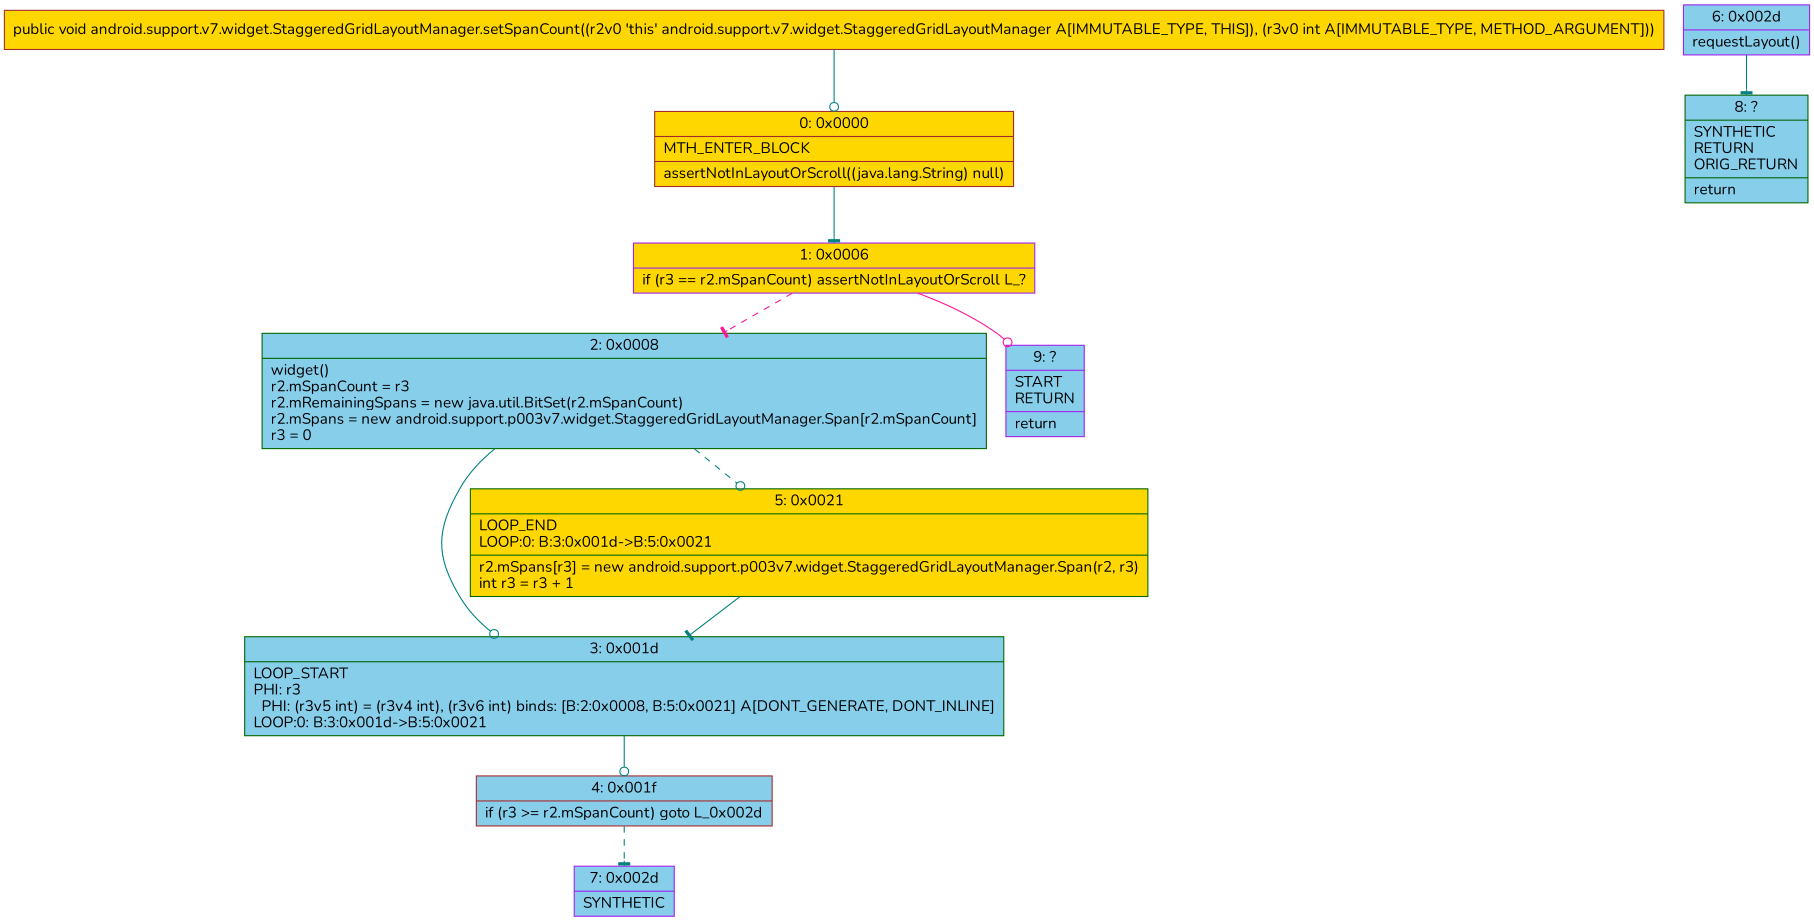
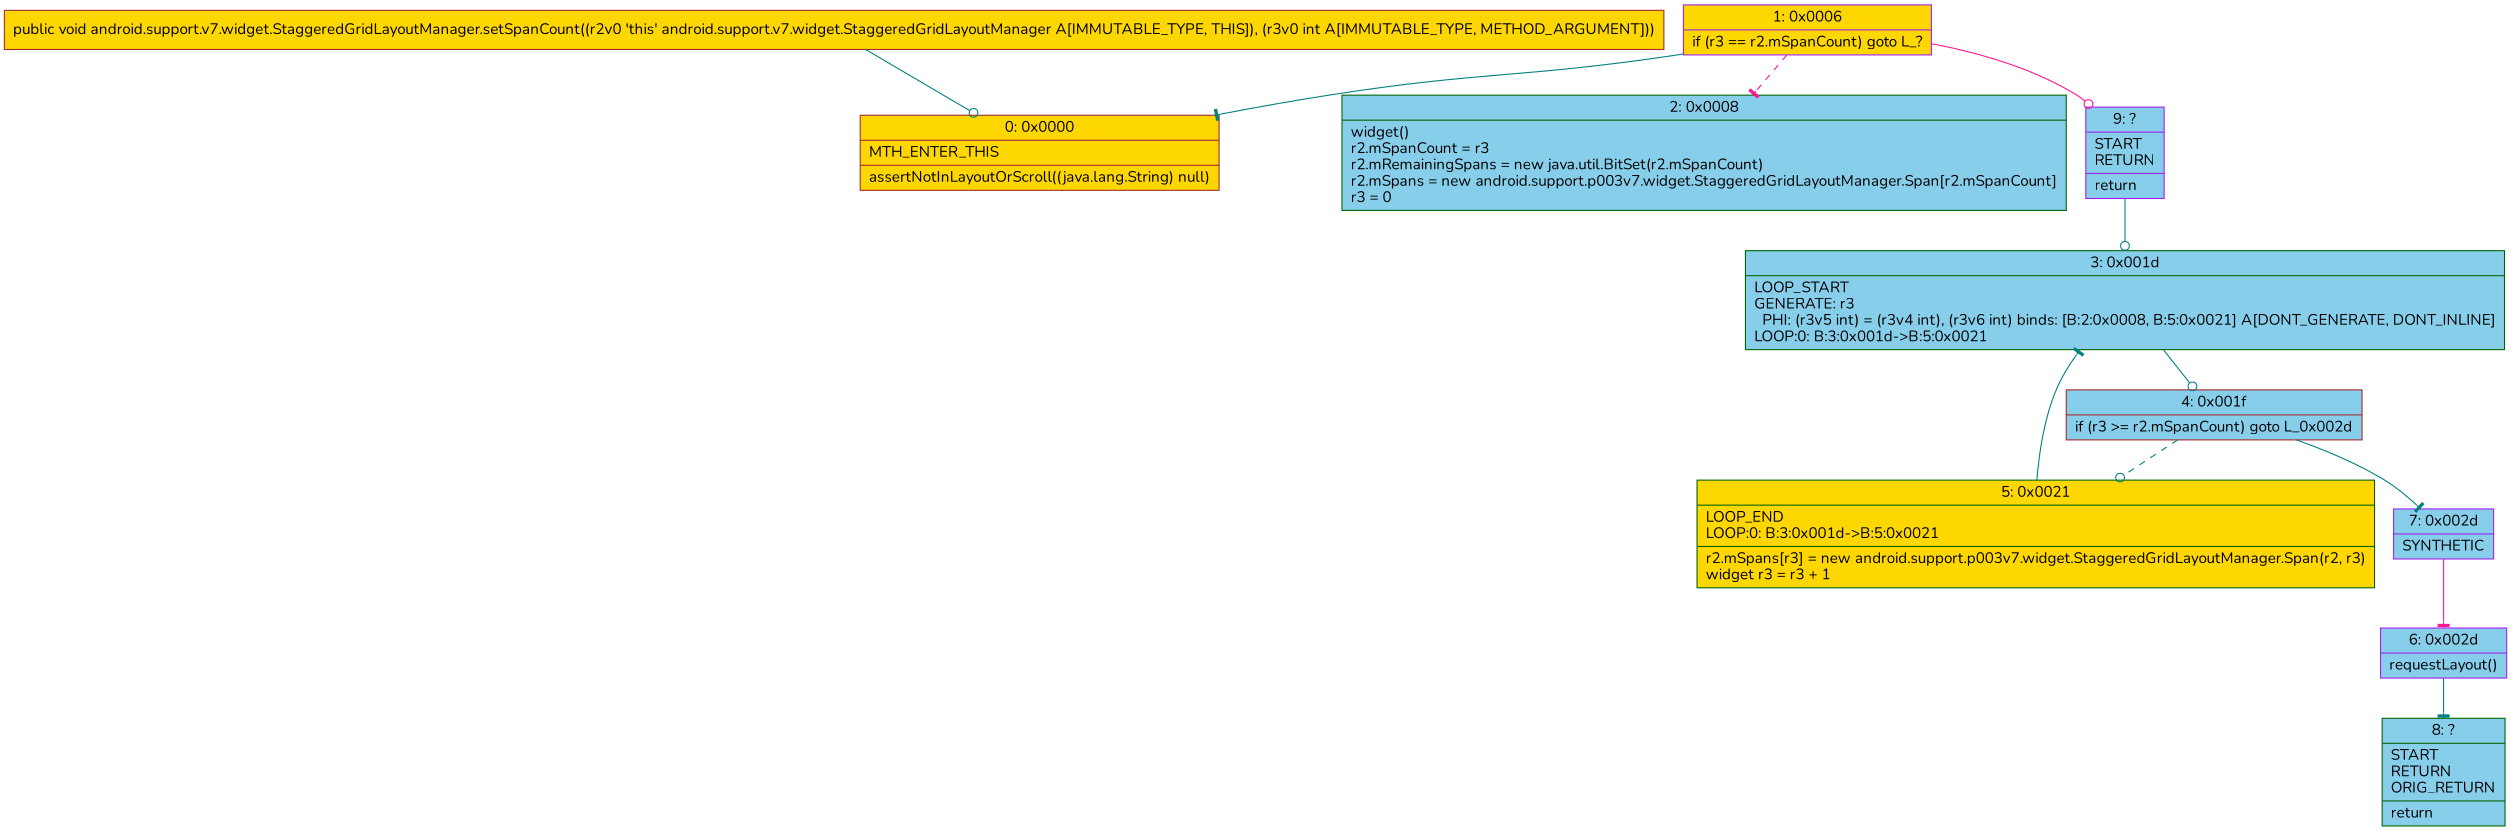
node "8: ?": text "SYNTHETIC" -> "START"
node "0: 0x0000": text "MTH_ENTER_BLOCK" -> "MTH_ENTER_THIS"
edge "0: 0x0000" -> "1: 0x0006": reversed
node "1: 0x0006": text "if (r3 == r2.mSpanCount) assertNotInLayoutOrScroll L_?" -> "if (r3 == r2.mSpanCount) goto L_?"
edge "2: 0x0008" -> "5: 0x0021": now "4: 0x001f" -> "5: 0x0021"
edge "2: 0x0008" -> "3: 0x001d": now "9: ?" -> "3: 0x001d"
node "5: 0x0021": text "int r3 = r3 + 1" -> "widget r3 = r3 + 1"
edge "7: 0x002d" -> "6: 0x002d": added
node "3: 0x001d": text "PHI: r3" -> "GENERATE: r3"
edge "4: 0x001f" -> "7: 0x002d": style dashed -> solid
